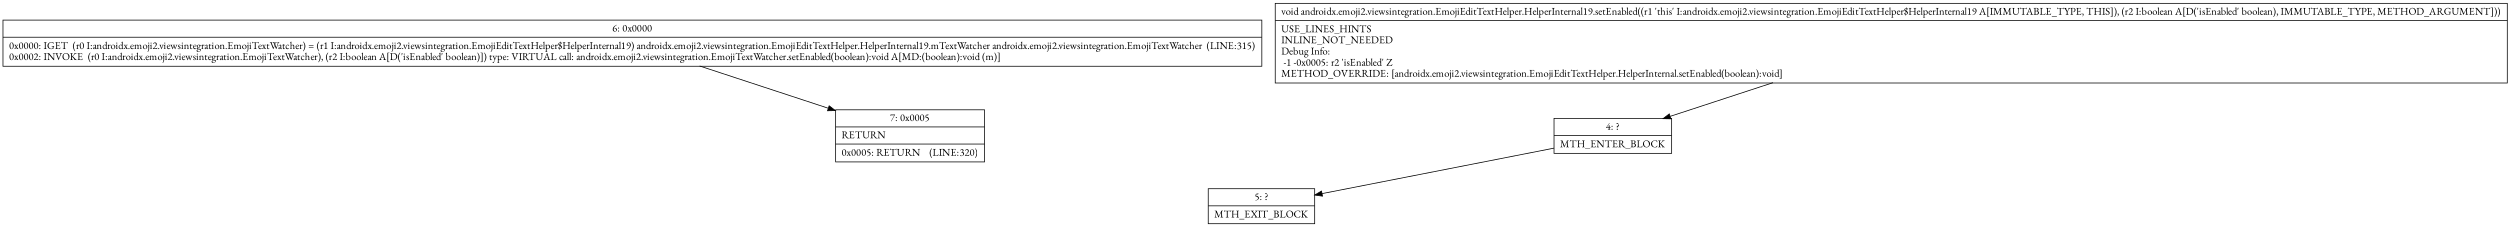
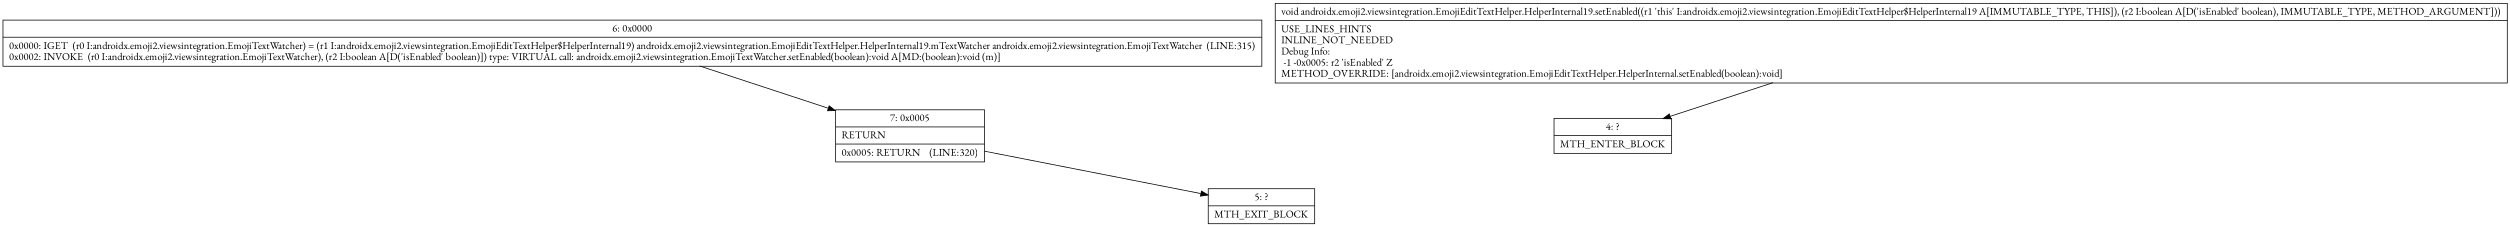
edge "4: ?" -> "5: ?": now "7: 0x0005" -> "5: ?"
